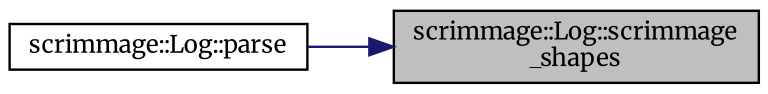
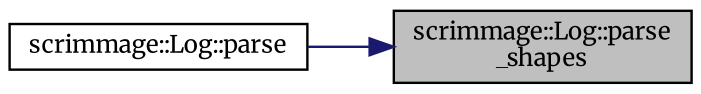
node "scrimmage::Log::scrimmage _shapes": label "scrimmage::Log::scrimmage _shapes" -> "scrimmage::Log::parse _shapes"
